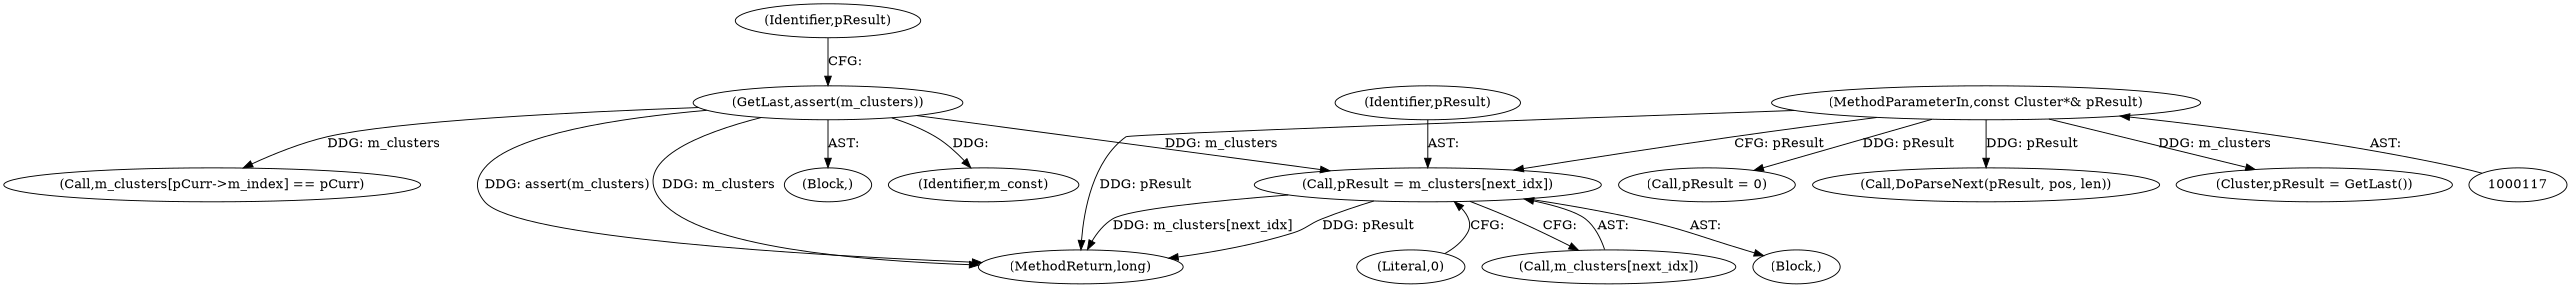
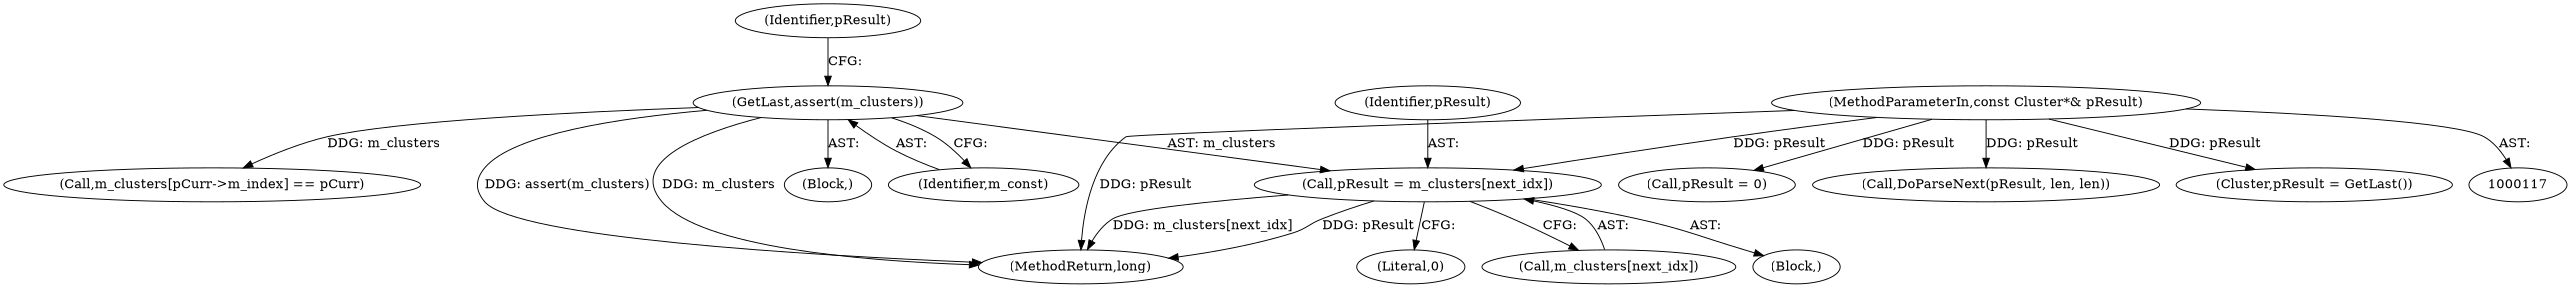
edge "1000117" -> "(MethodParameterIn,const Cluster*& pResult)": reversed
edge "(GetLast,assert(m_clusters))" -> "(Identifier,m_const)": label "DDG: " -> "CFG: "
edge "(GetLast,assert(m_clusters))" -> "(Call,pResult = m_clusters[next_idx])": label "DDG: m_clusters" -> "AST: m_clusters"
edge "(MethodParameterIn,const Cluster*& pResult)" -> "(Call,pResult = m_clusters[next_idx])": label "CFG: pResult" -> "DDG: pResult"
edge "(MethodParameterIn,const Cluster*& pResult)" -> "(Cluster,pResult = GetLast())": label "DDG: m_clusters" -> "DDG: pResult"
edge "(Identifier,m_const)" -> "(GetLast,assert(m_clusters))": added, label "AST:"
node "(Call,DoParseNext(pResult, pos, len))": label "(Call,DoParseNext(pResult, pos, len))" -> "(Call,DoParseNext(pResult, len, len))"
edge "(Literal,0)" -> "(Call,pResult = m_clusters[next_idx])": reversed
